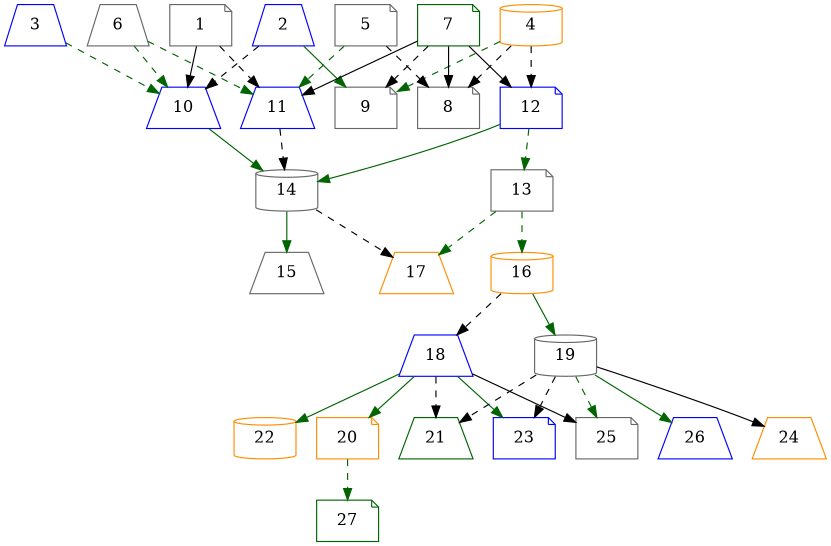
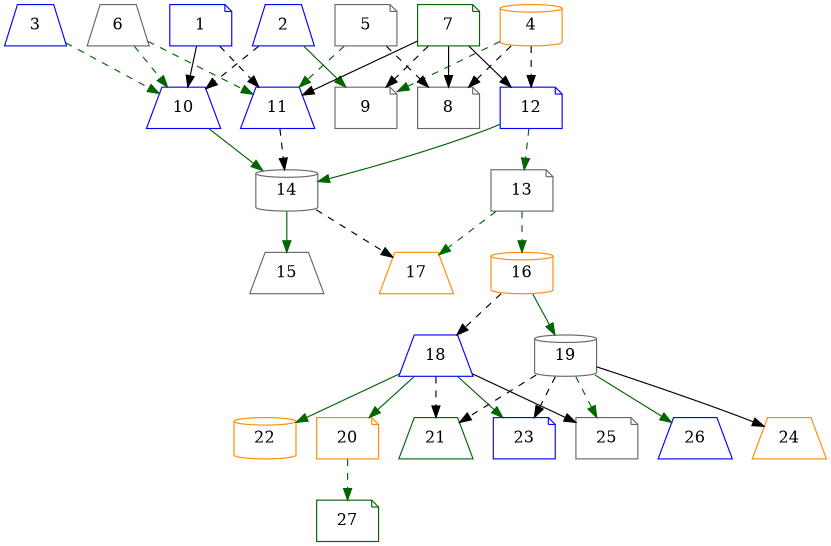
node "1": color gray40 -> blue
